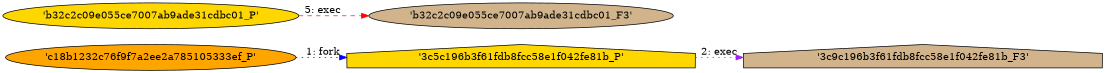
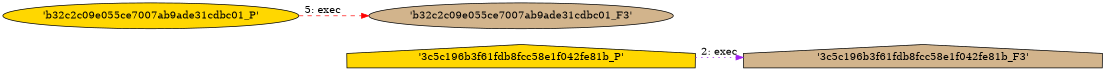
node "'c18b1232c76f9f7a2ee2a785105333ef_P'": removed
node "'3c9c196b3f61fdb8fcc58e1f042fe81b_F3'": label "'3c9c196b3f61fdb8fcc58e1f042fe81b_F3'" -> "'3c5c196b3f61fdb8fcc58e1f042fe81b_F3'"
